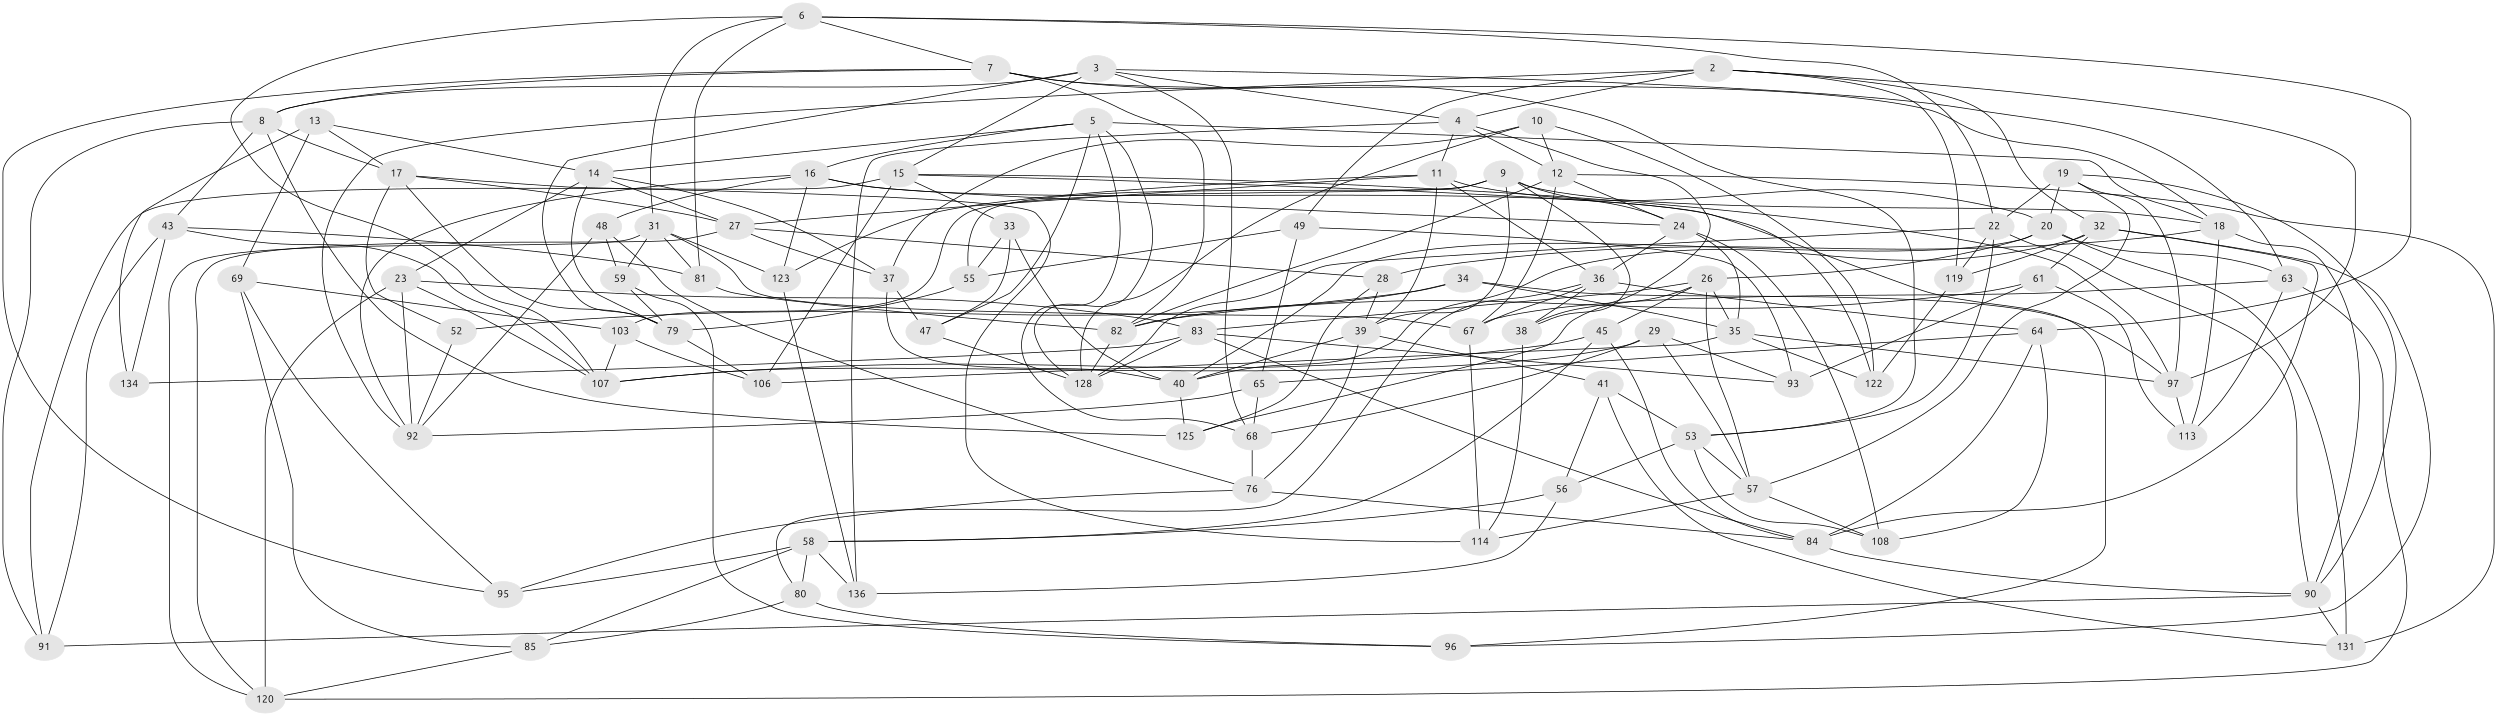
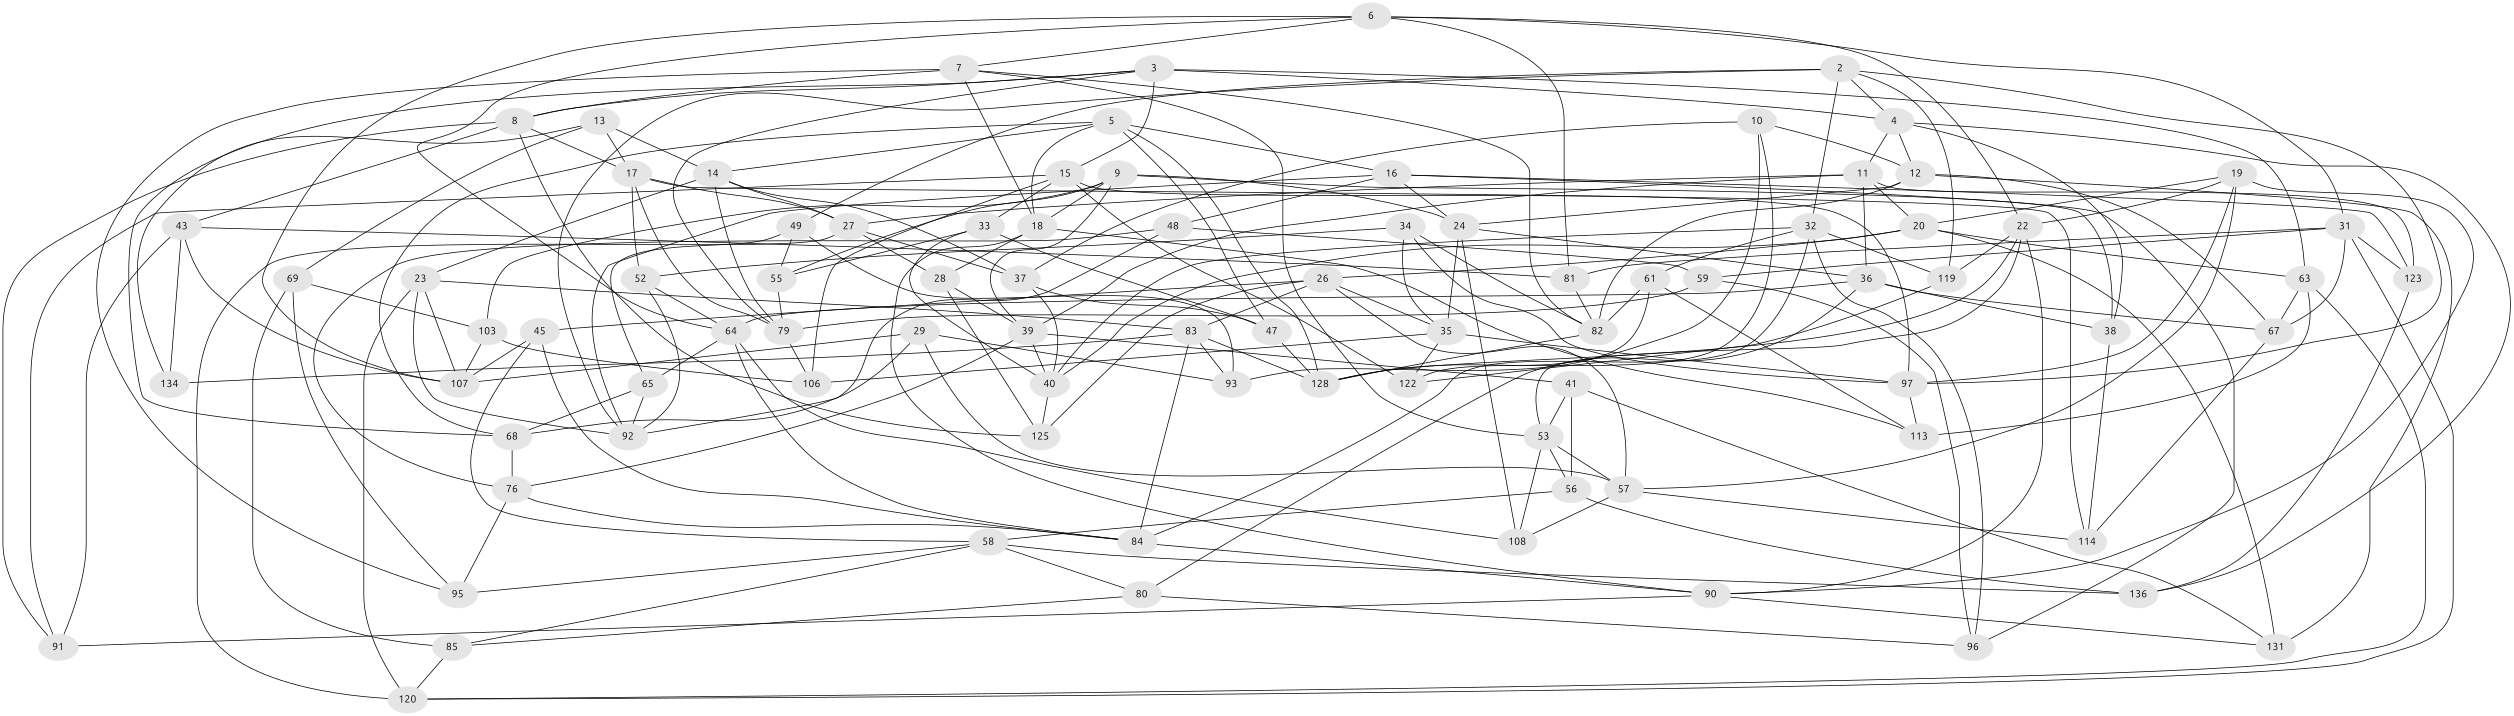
edge "52" -- "64": added
